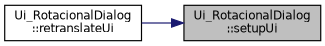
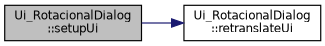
edge "Ui_RotacionalDialog ::retranslateUi" -> "Ui_RotacionalDialog ::setupUi": reversed
